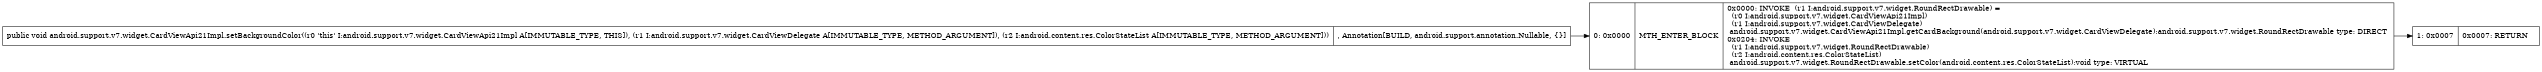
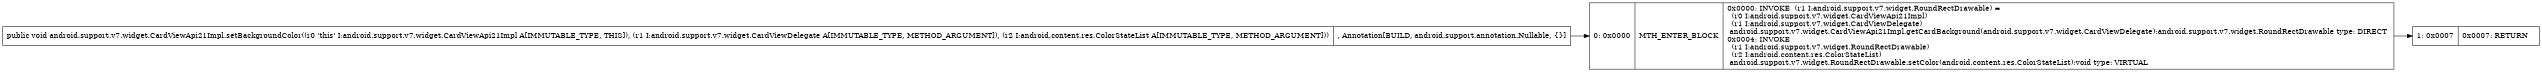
node "0: 0x0000": text "0x0204: INVOKE" -> "0x0004: INVOKE"
